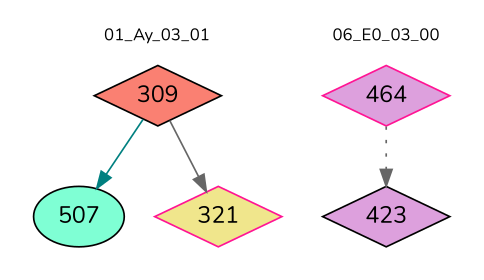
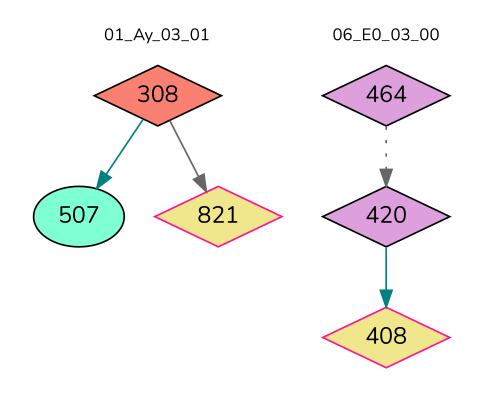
node "309": label "309" -> "308"
node "464": color deeppink -> black
node "321": label "321" -> "821"
node "423": label "423" -> "420"
node "408": added
